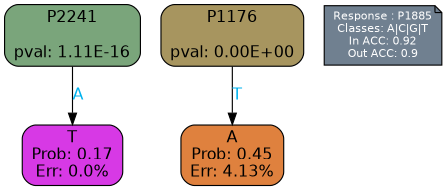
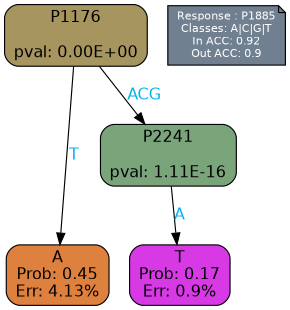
edge "P1176 pval: 0.00E+00" -> "P2241 pval: 1.11E-16": added, label "ACG"
node "T Prob: 0.17 Err: 0.0%": label "T Prob: 0.17 Err: 0.0%" -> "T Prob: 0.17 Err: 0.9%"
